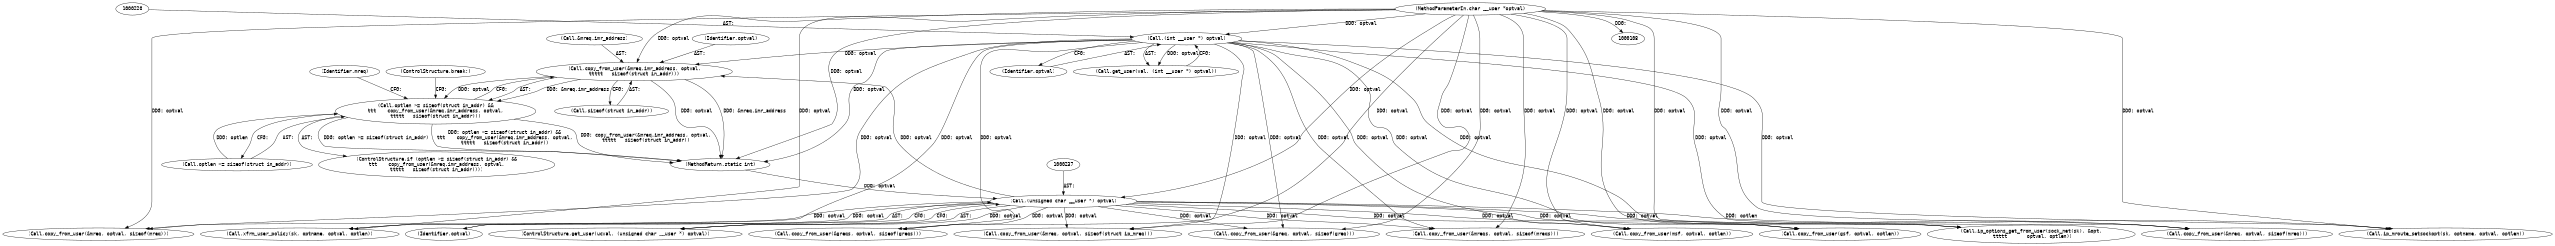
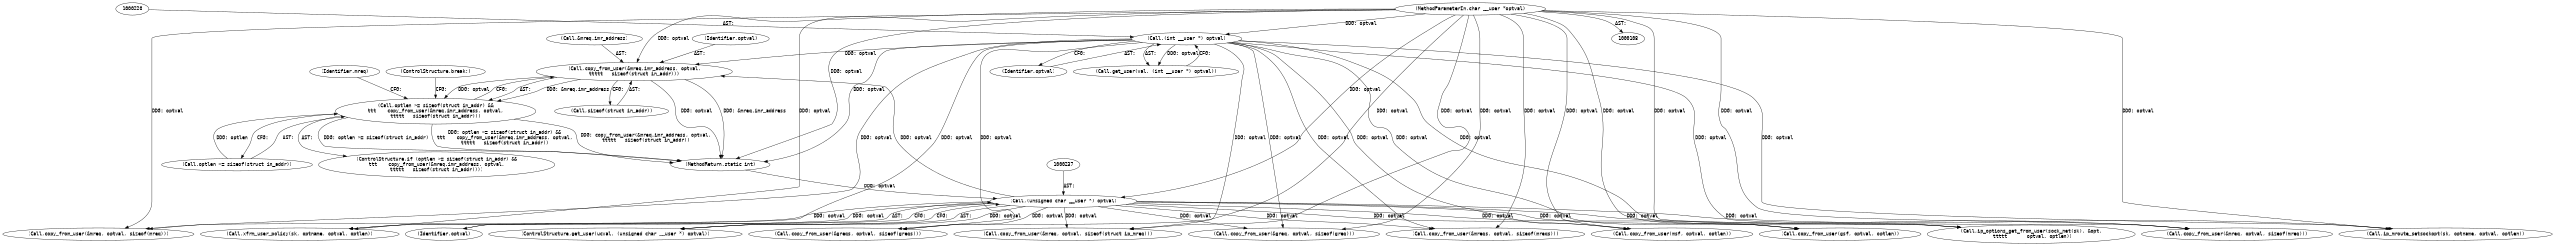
edge "(MethodParameterIn,char __user *optval)" -> "1000108": label "DDG: " -> "AST: "
edge "(Call,(unsigned char __user *) optval)" -> "(Call,ip_mroute_setsockopt(sk, optname, optval, optlen))": label "DDG: optlen" -> "DDG: optval"
